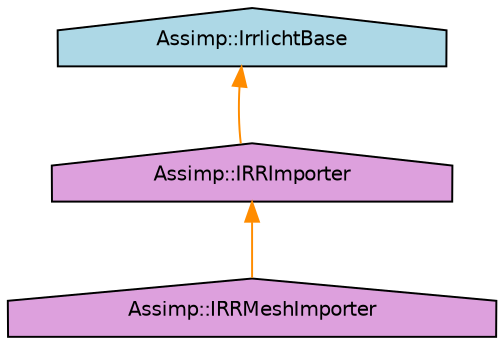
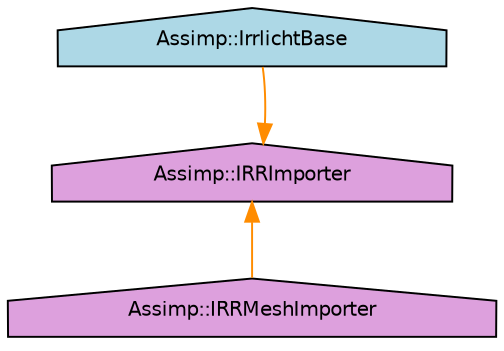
edge "Assimp::IRRImporter" -> "Assimp::IrrlichtBase": reversed
